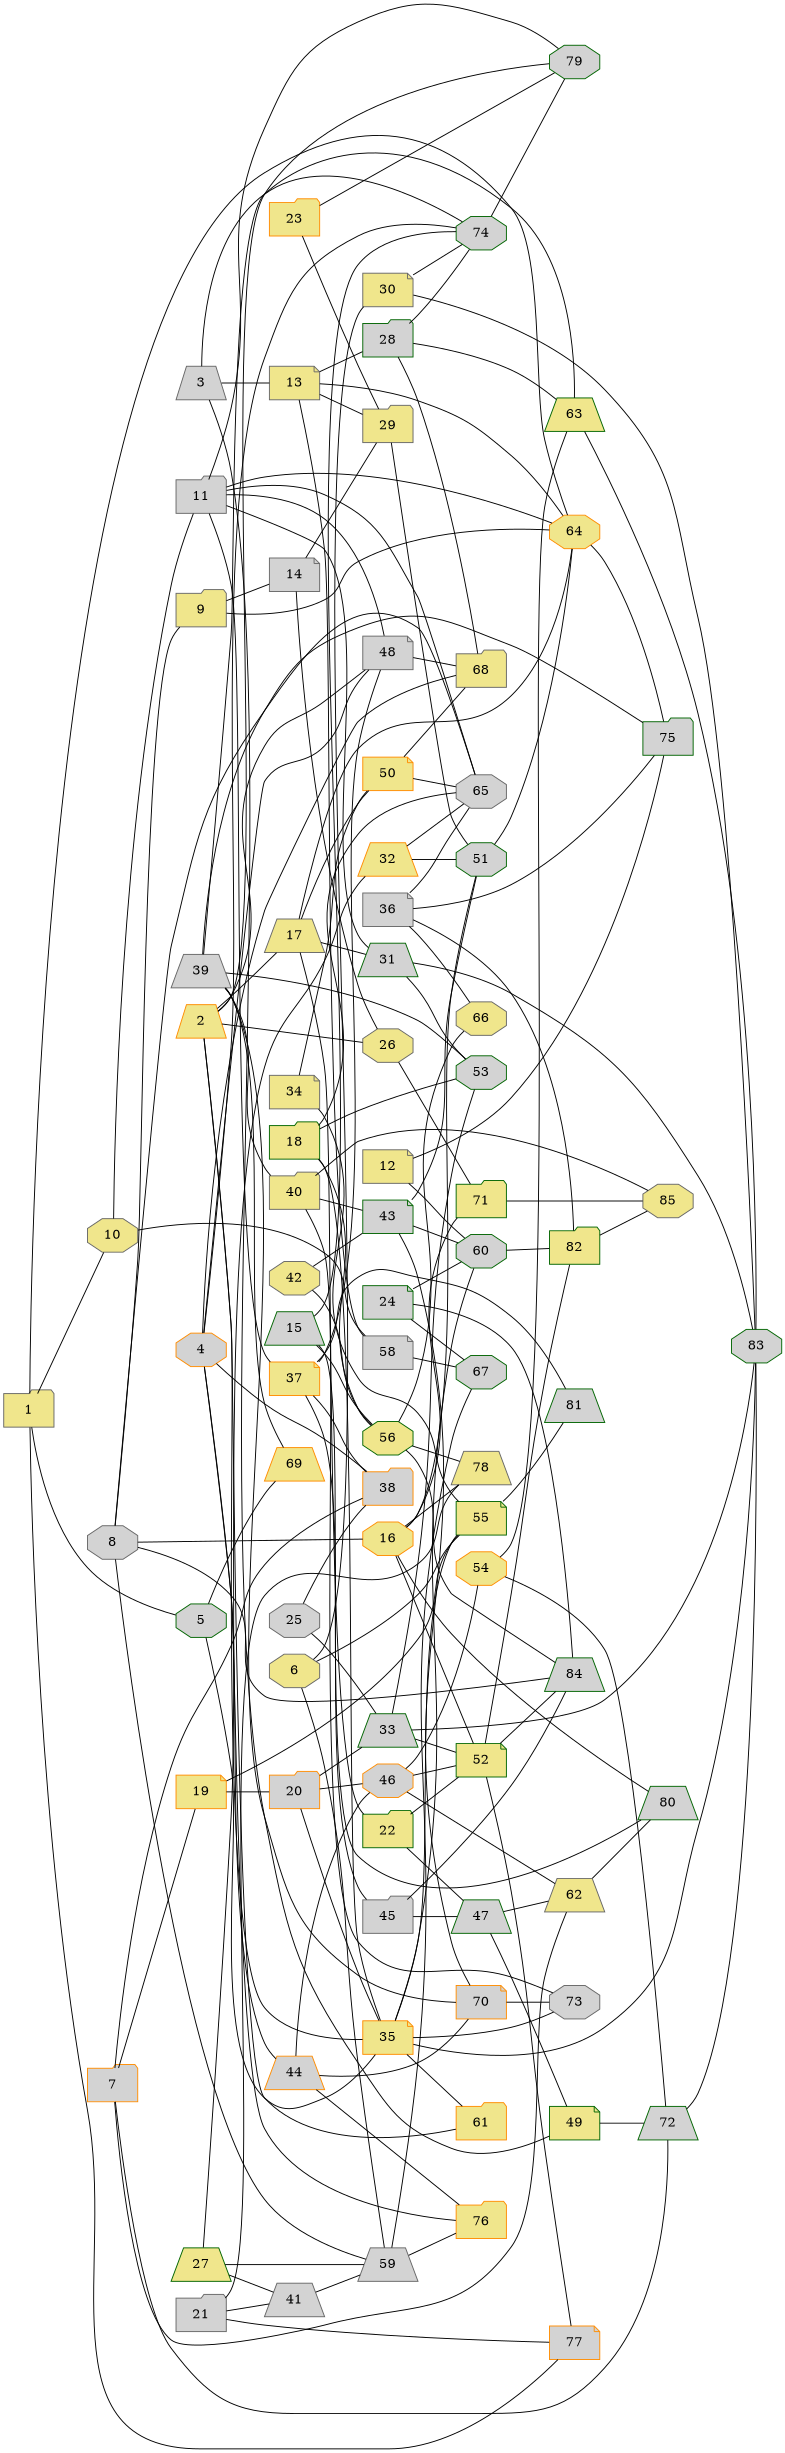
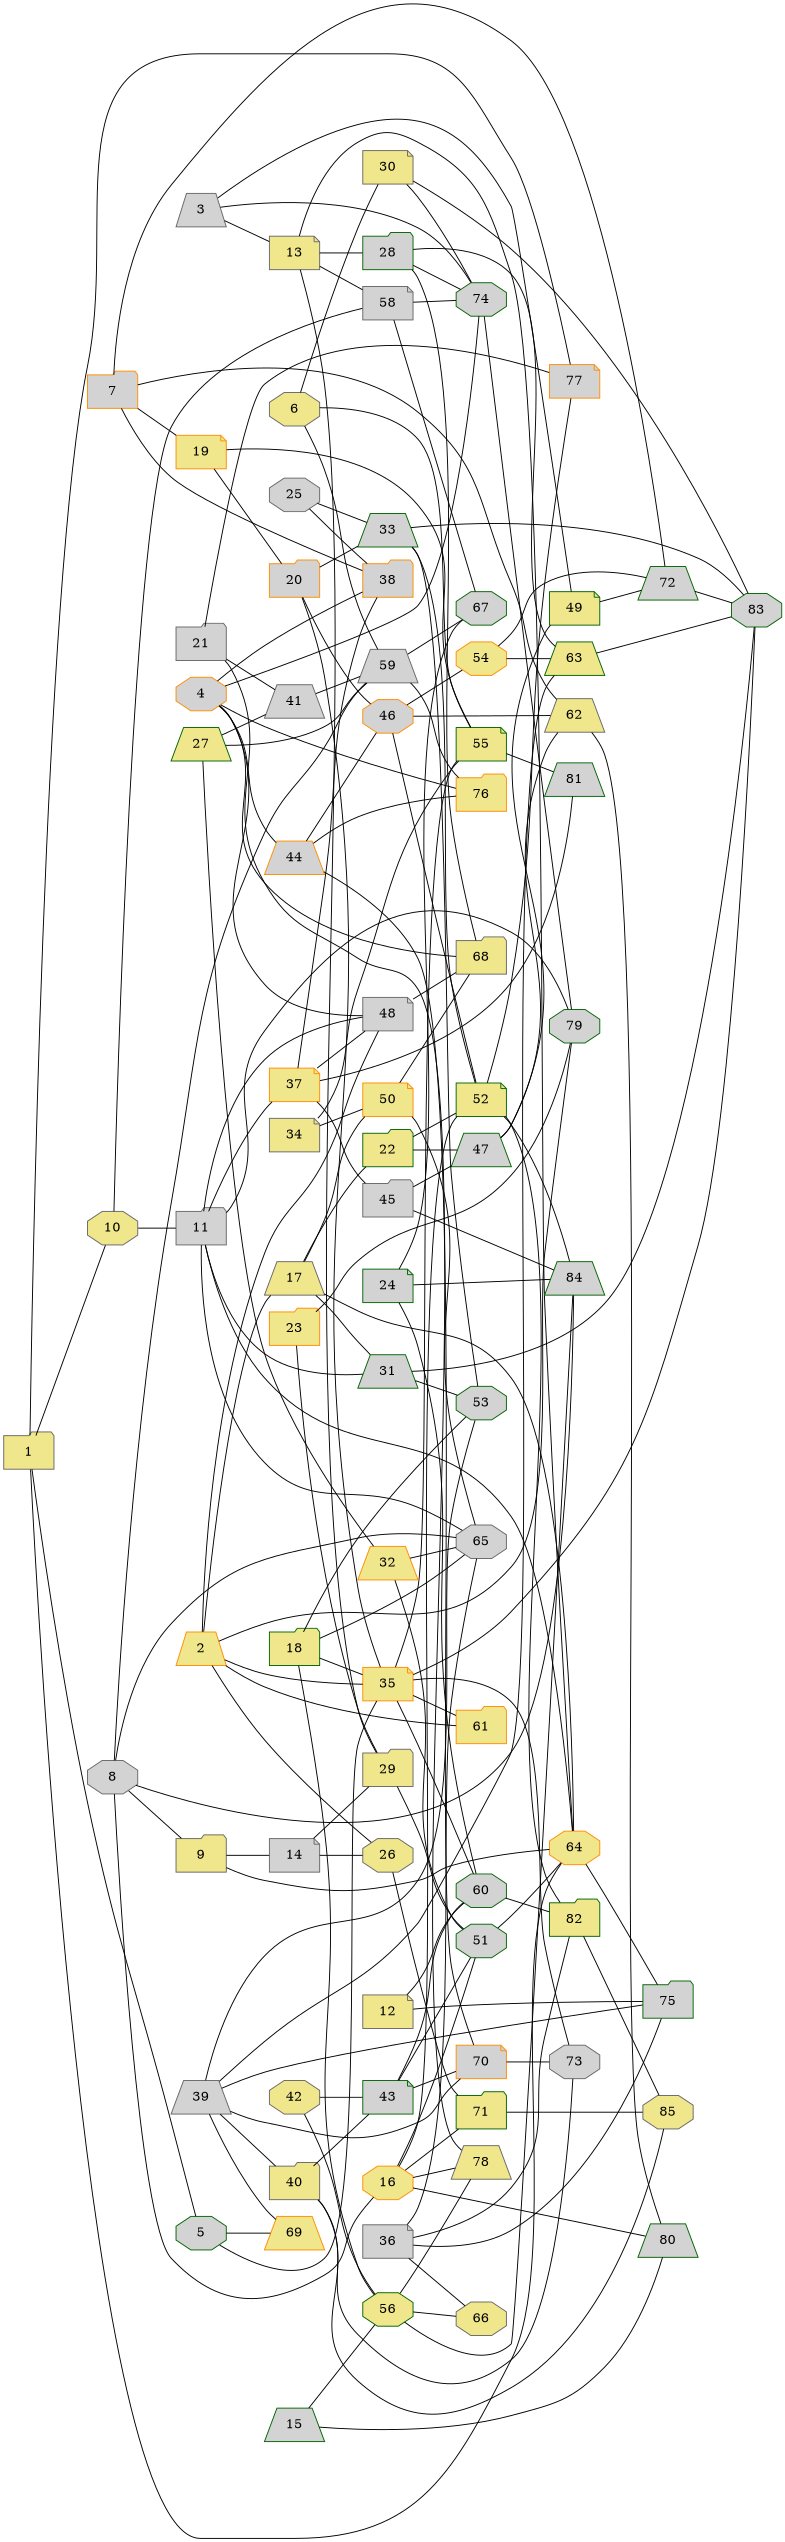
edge "74" -- "15": now "74" -- "58"
